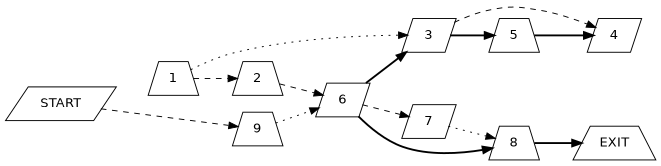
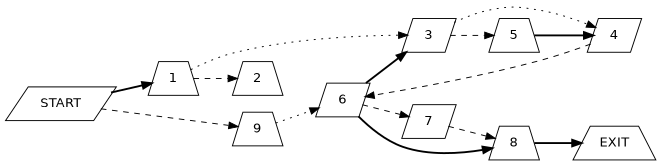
edge "3" -> "4": style dashed -> dotted
edge "3" -> "5": style bold -> dashed
edge "2" -> "6": now "4" -> "6"
edge "START" -> "1": added
edge "7" -> "8": style dotted -> dashed
